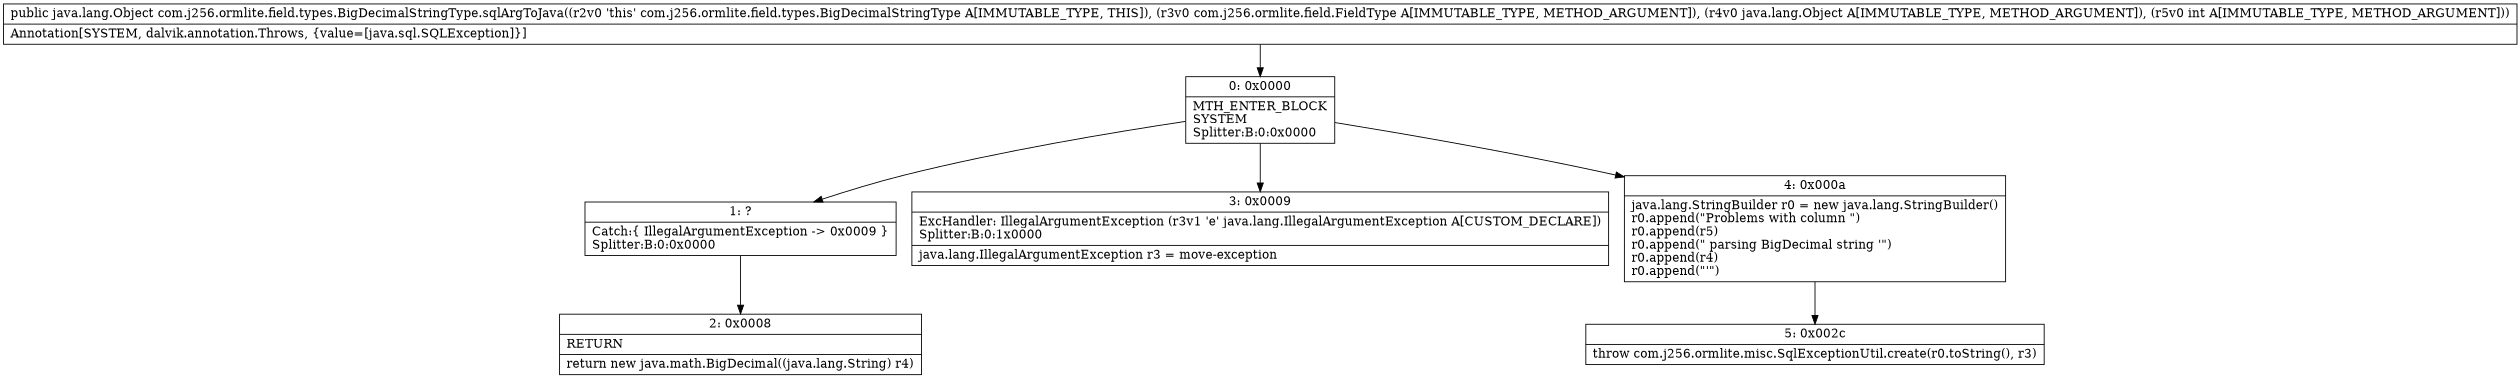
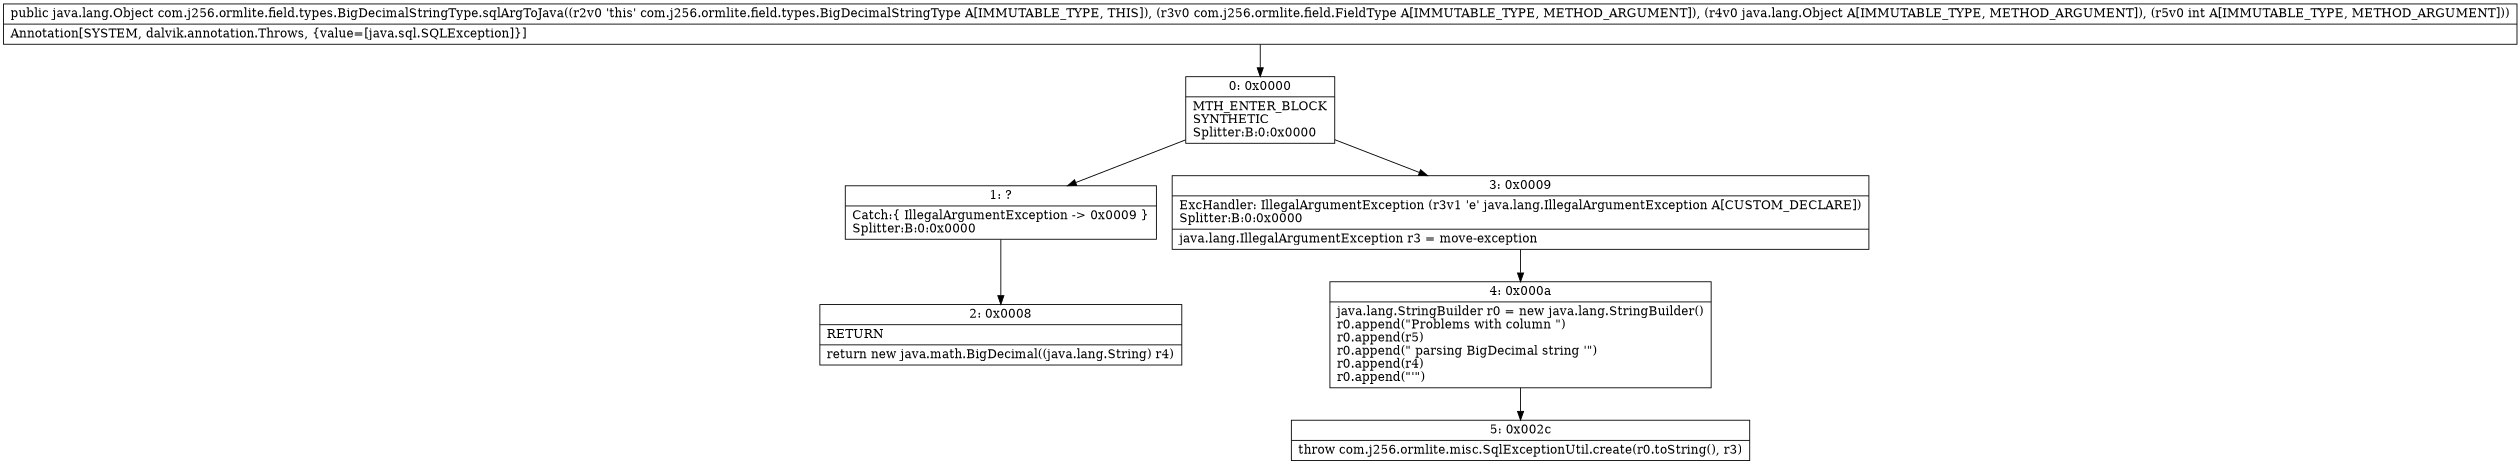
node "0: 0x0000": text "SYSTEM" -> "SYNTHETIC"
edge "0: 0x0000" -> "4: 0x000a": now "3: 0x0009" -> "4: 0x000a"
node "3: 0x0009": text "Splitter:B:0:1x0000" -> "Splitter:B:0:0x0000"
